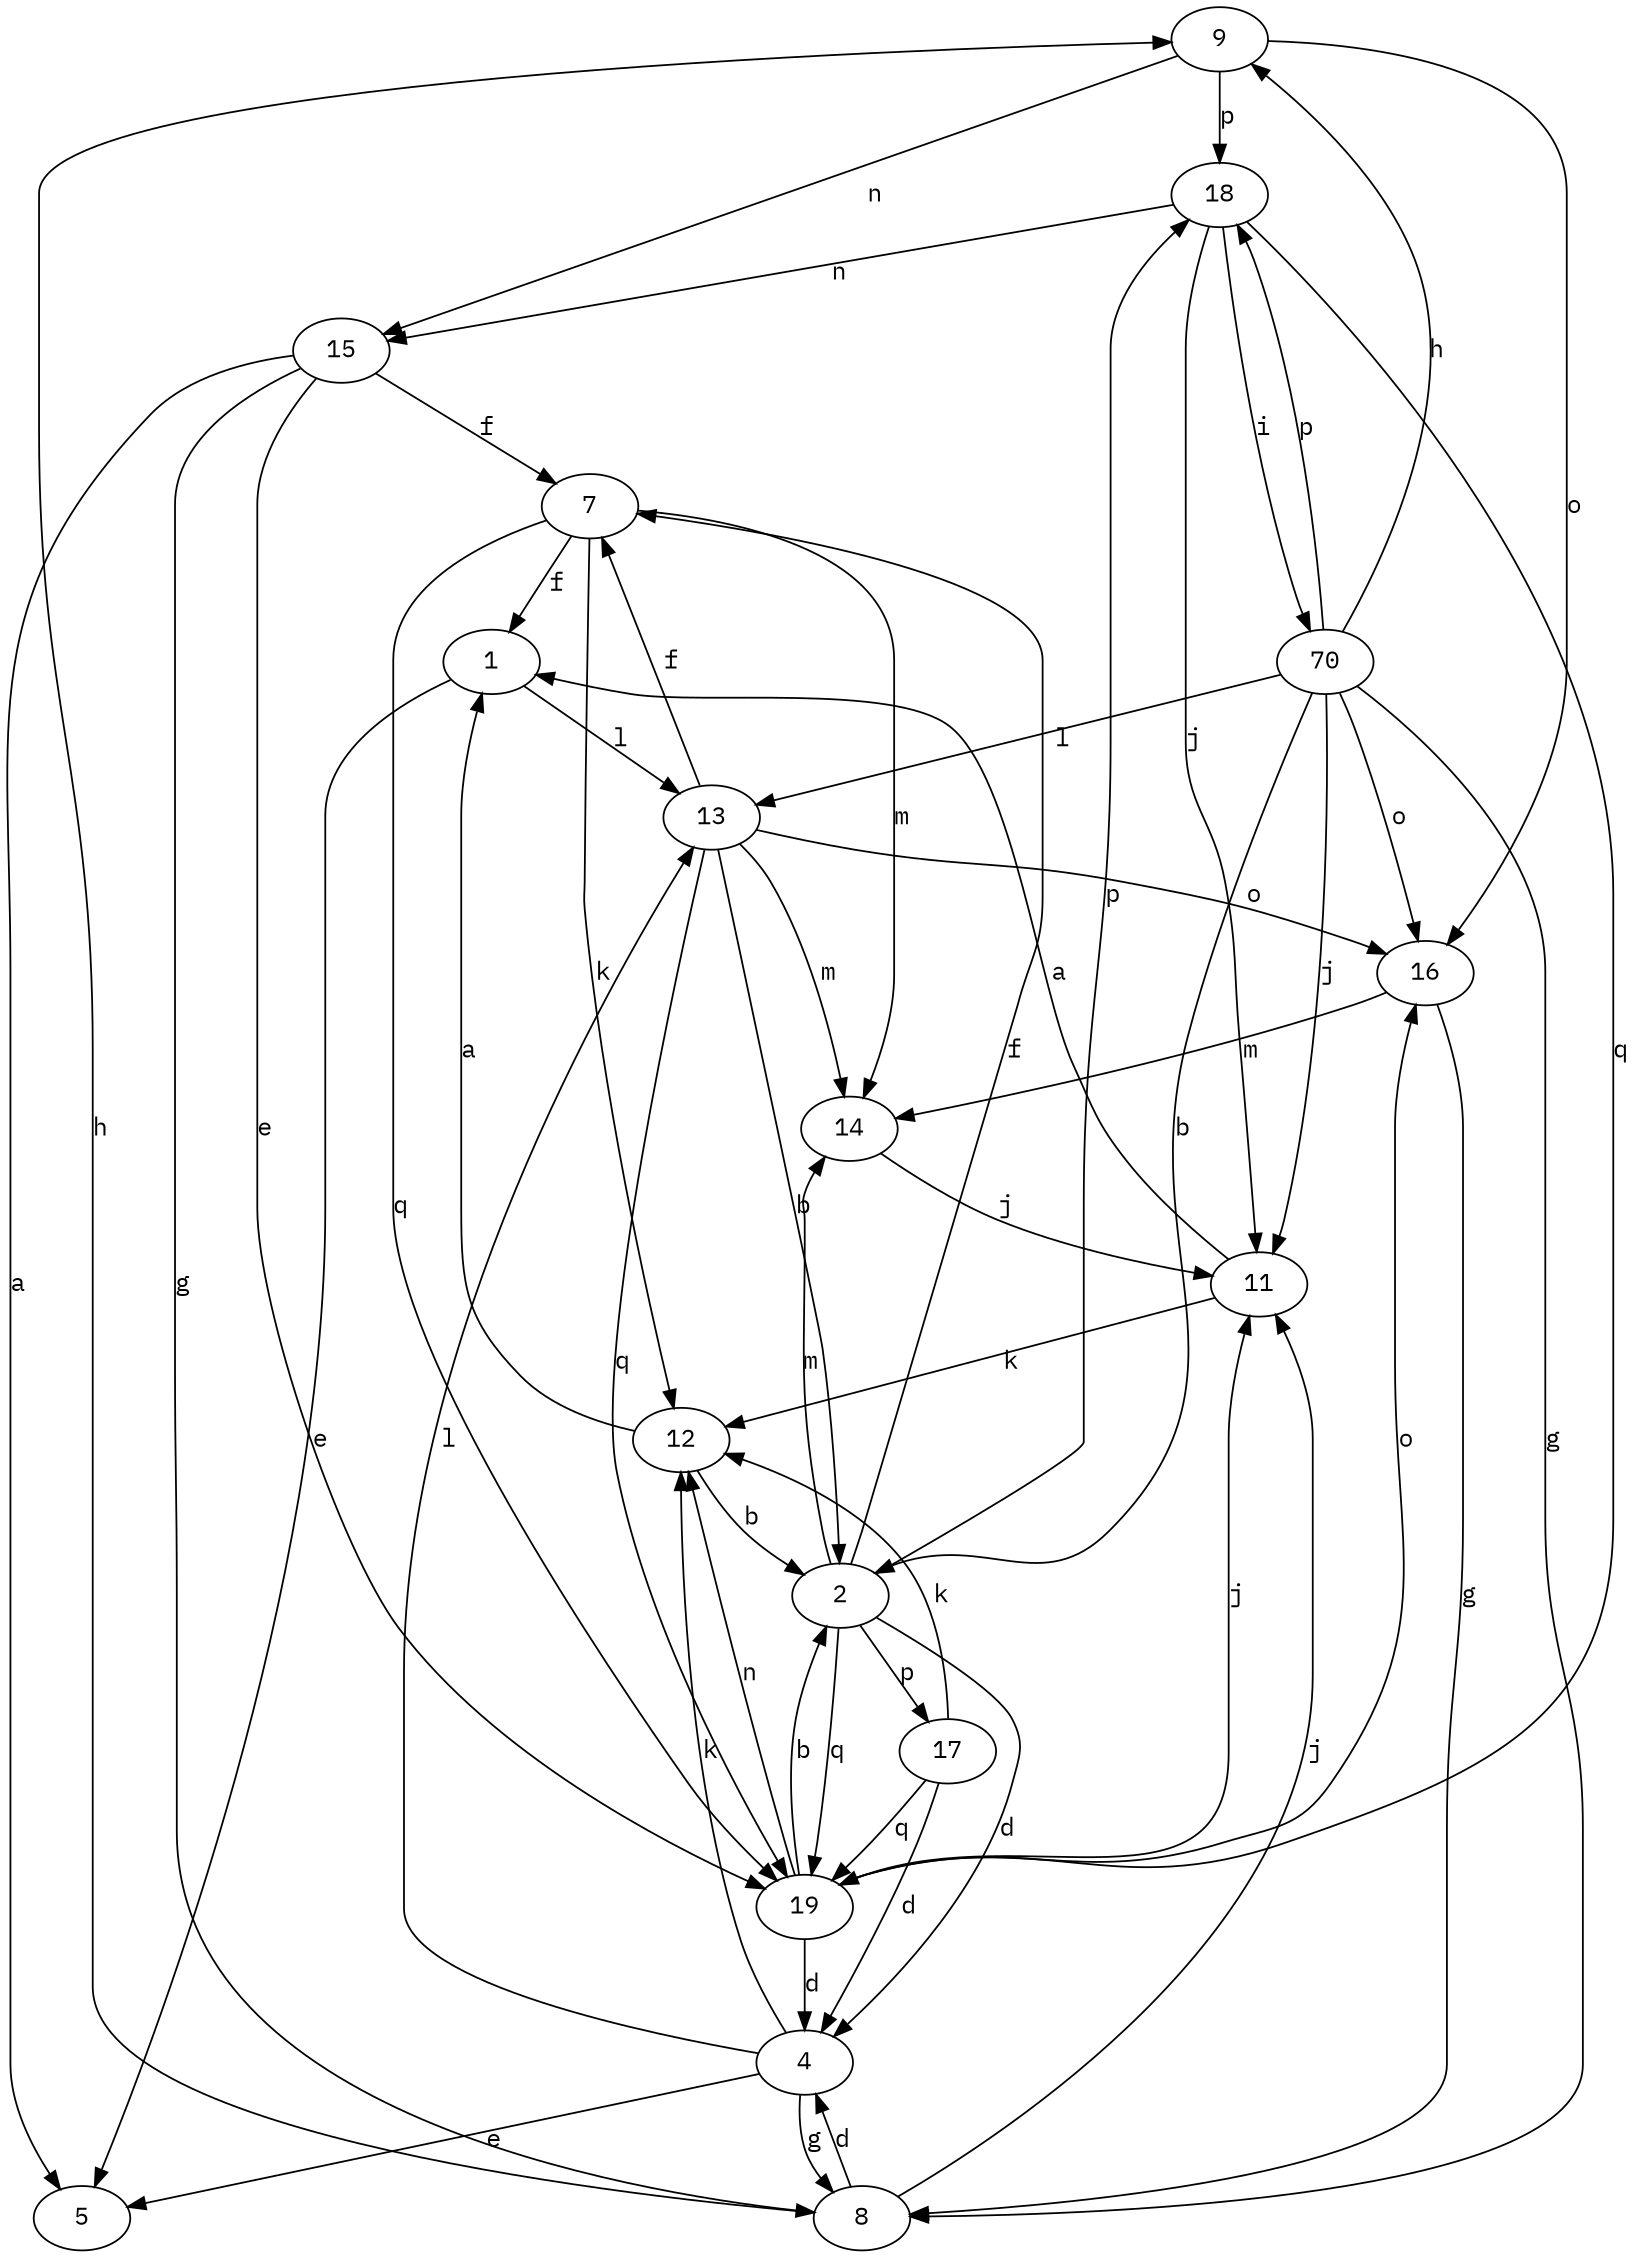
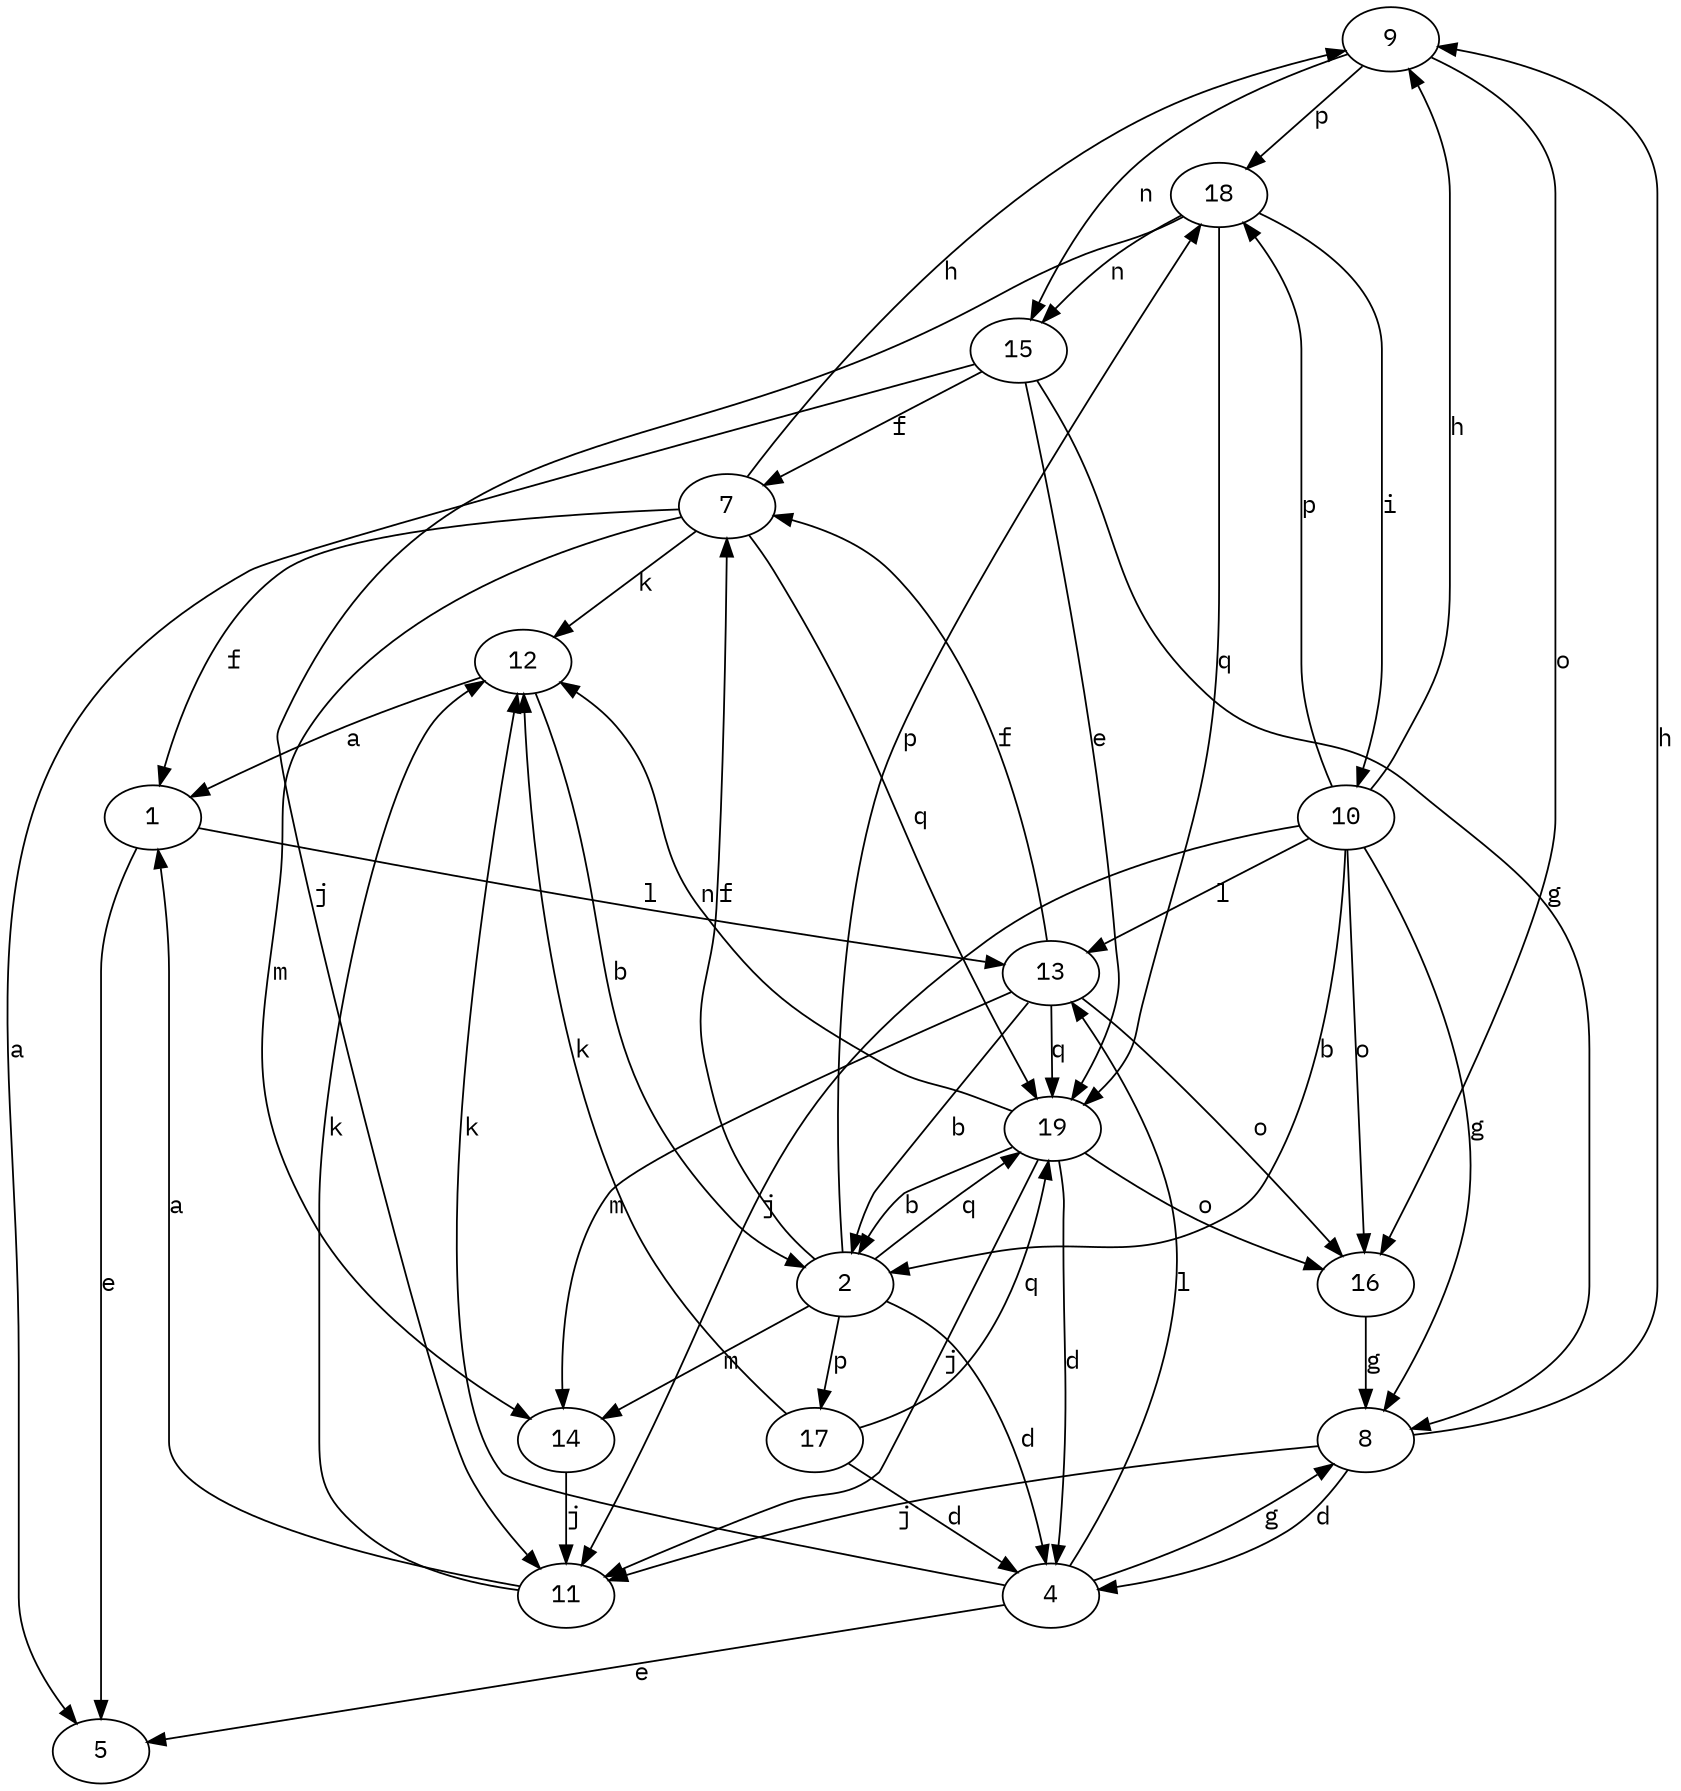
edge "7" -> "9": added, label "h"
node "70": label "70" -> "10"
edge "16" -> "14": removed, label "m"
